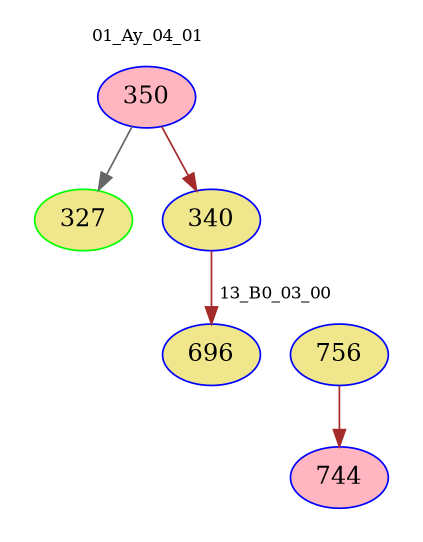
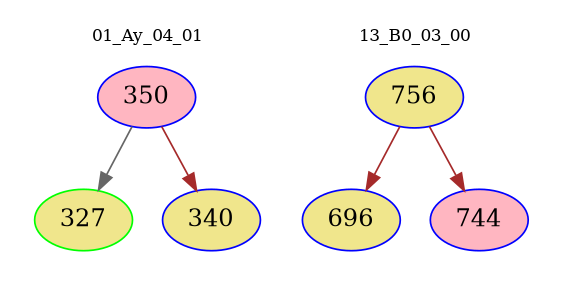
edge "340" -> "696": now "756" -> "696"
